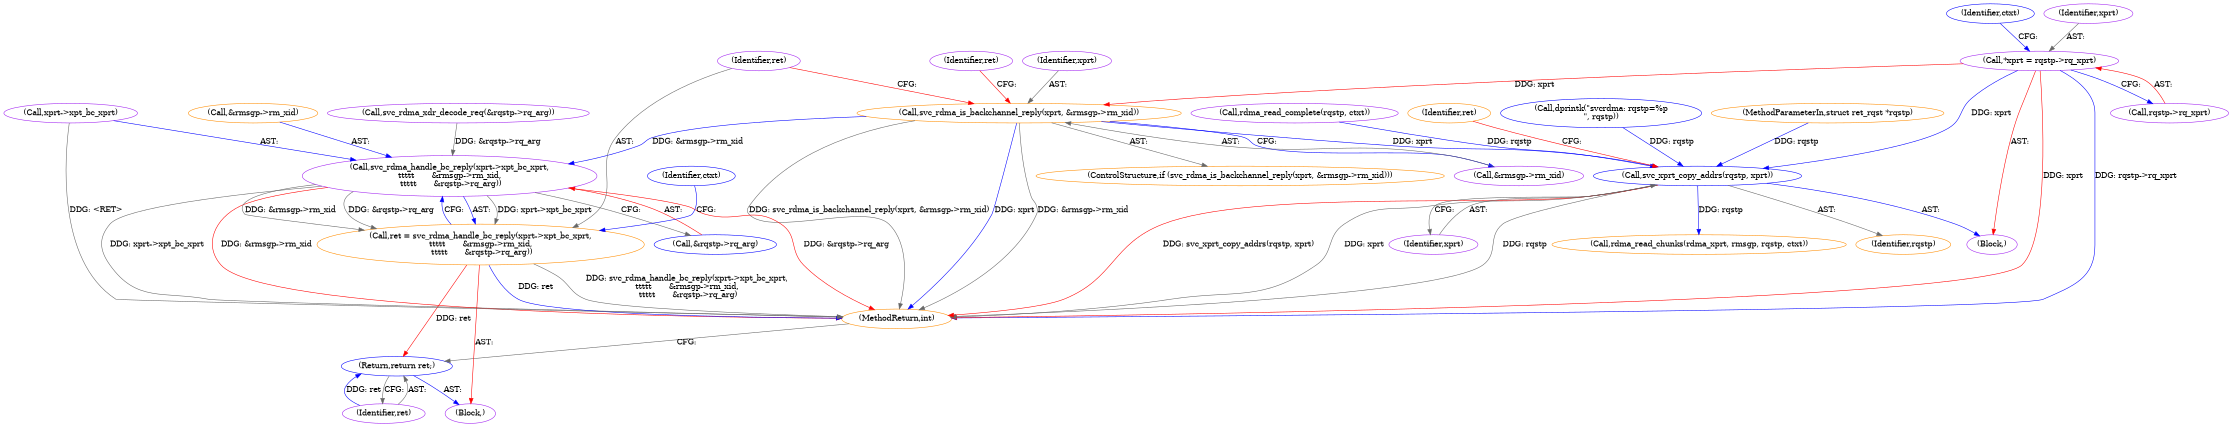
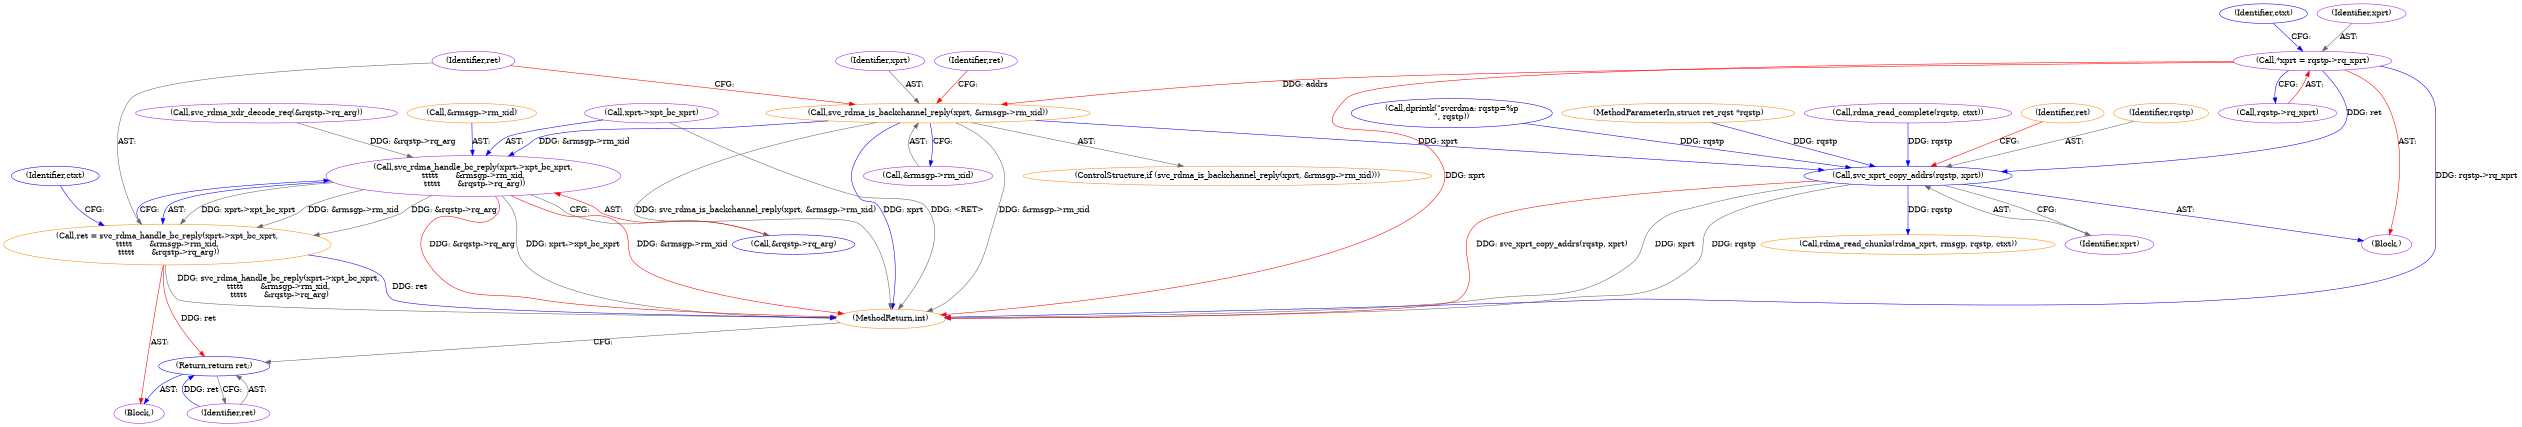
edge "(Call,*xprt = rqstp->rq_xprt)" -> "(Call,svc_rdma_is_backchannel_reply(xprt, &rmsgp->rm_xid))": label "DDG: xprt" -> "DDG: addrs"
edge "(Call,*xprt = rqstp->rq_xprt)" -> "(Call,svc_xprt_copy_addrs(rqstp, xprt))": label "DDG: xprt" -> "DDG: ret"
edge "(Call,svc_xprt_copy_addrs(rqstp, xprt))" -> "(Identifier,rqstp)": reversed
